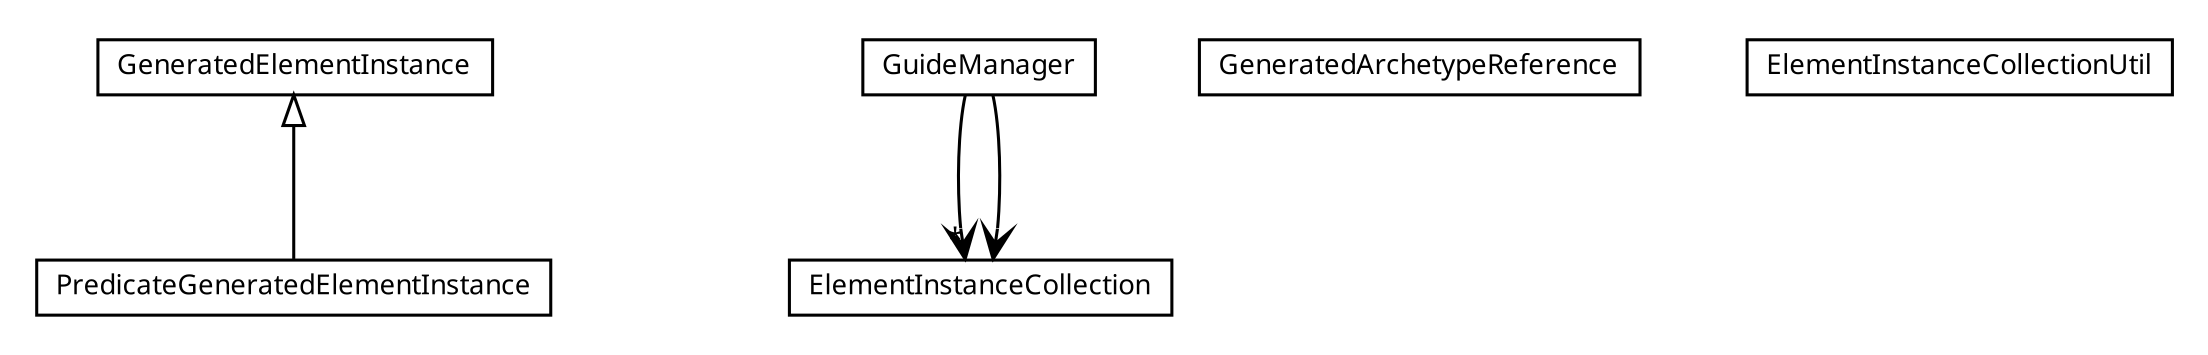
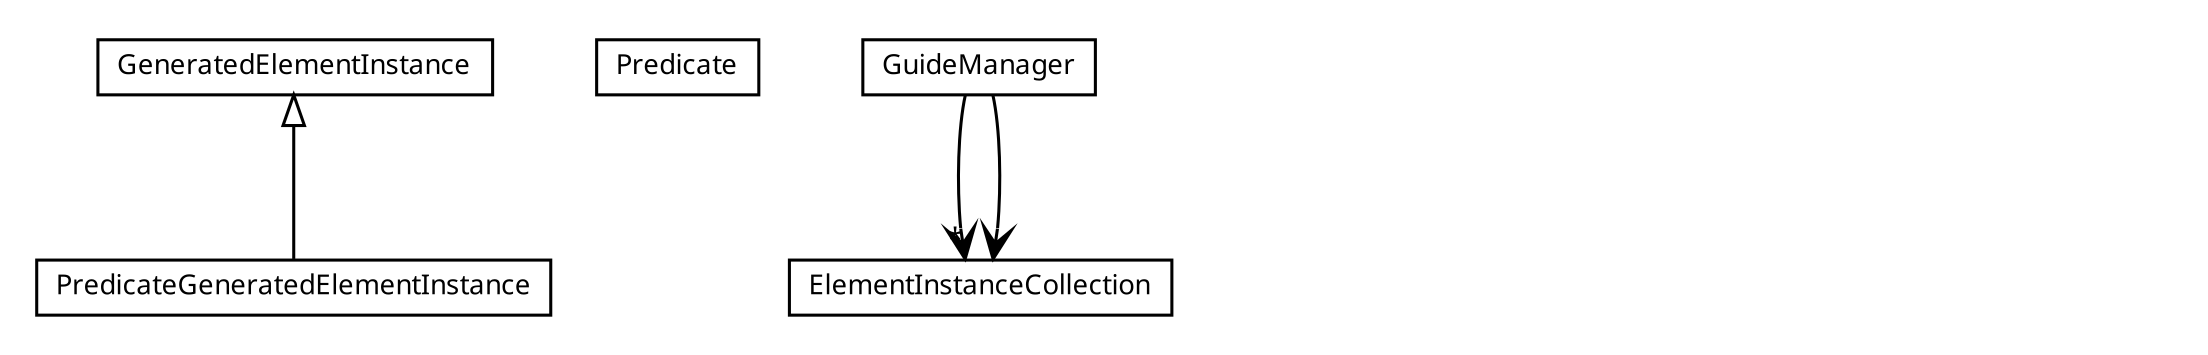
node "Predicate": added
node "GeneratedArchetypeReference": removed
node "ElementInstanceCollectionUtil": removed
